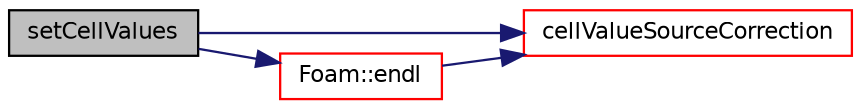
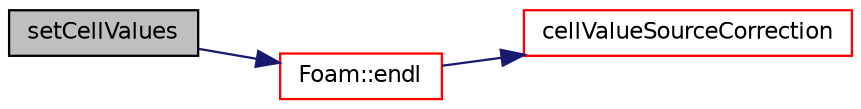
edge "setCellValues" -> "cellValueSourceCorrection": removed
